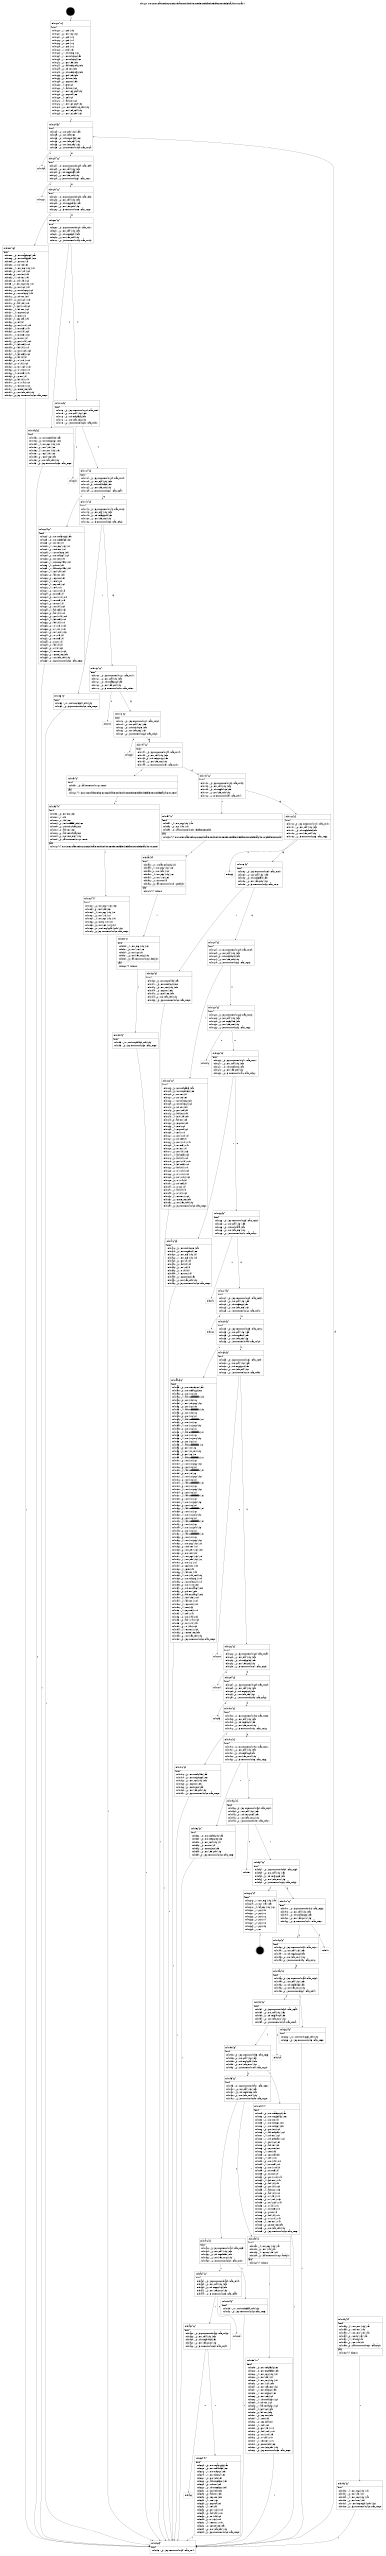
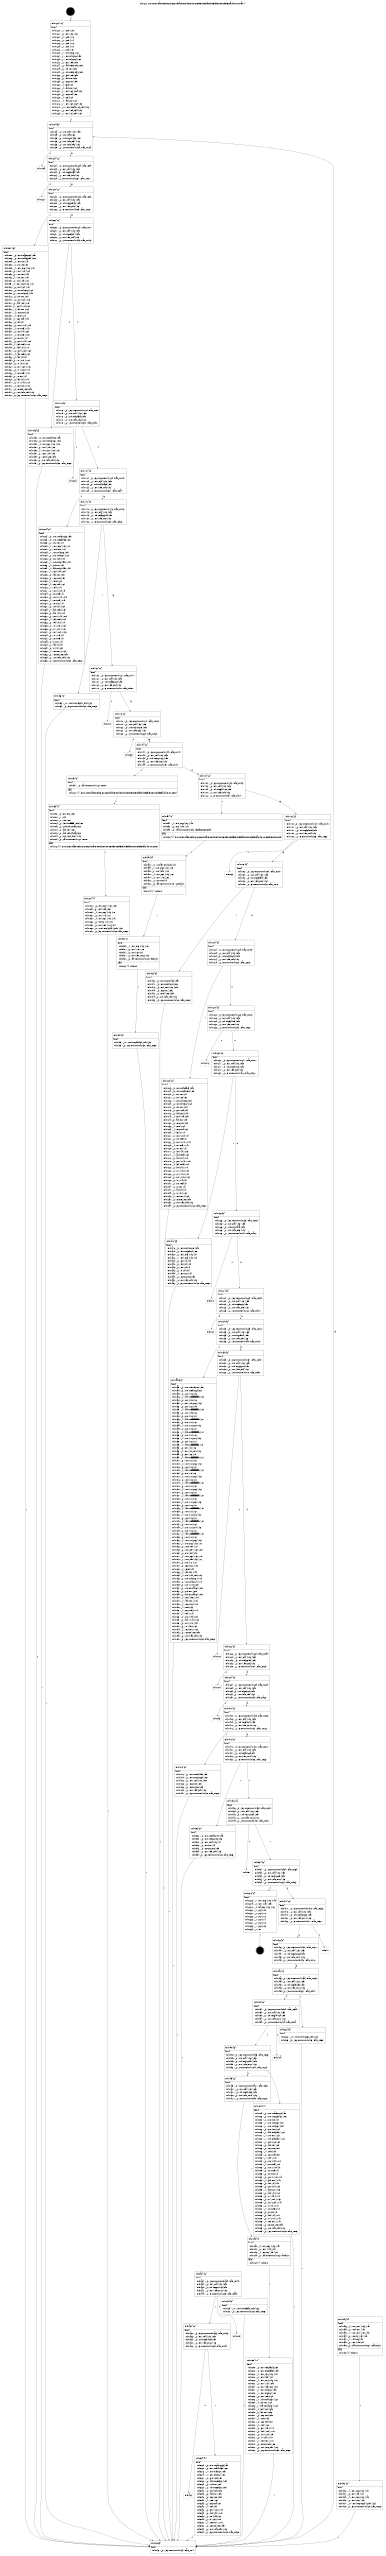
node "0x401a18 [28]": removed
